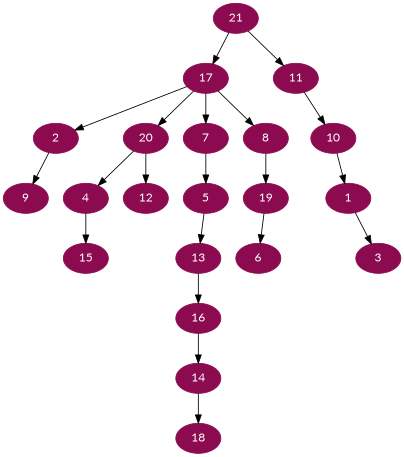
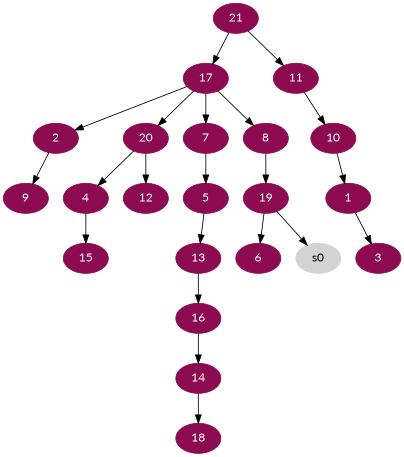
node "s0": added
